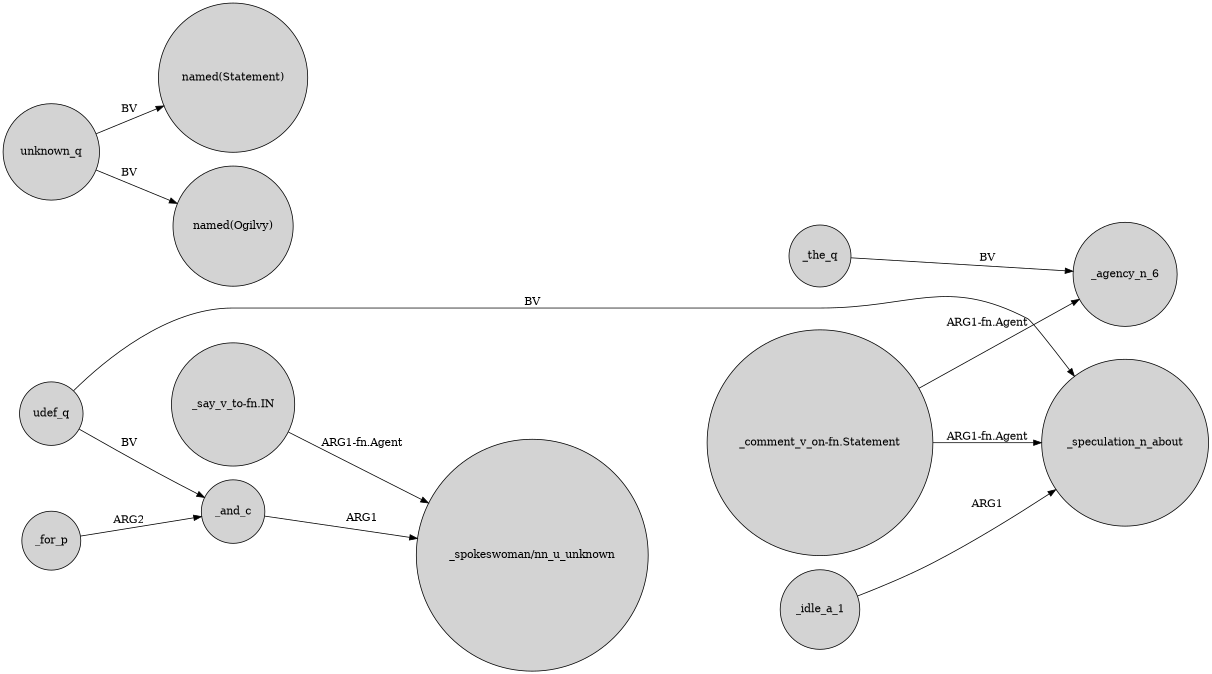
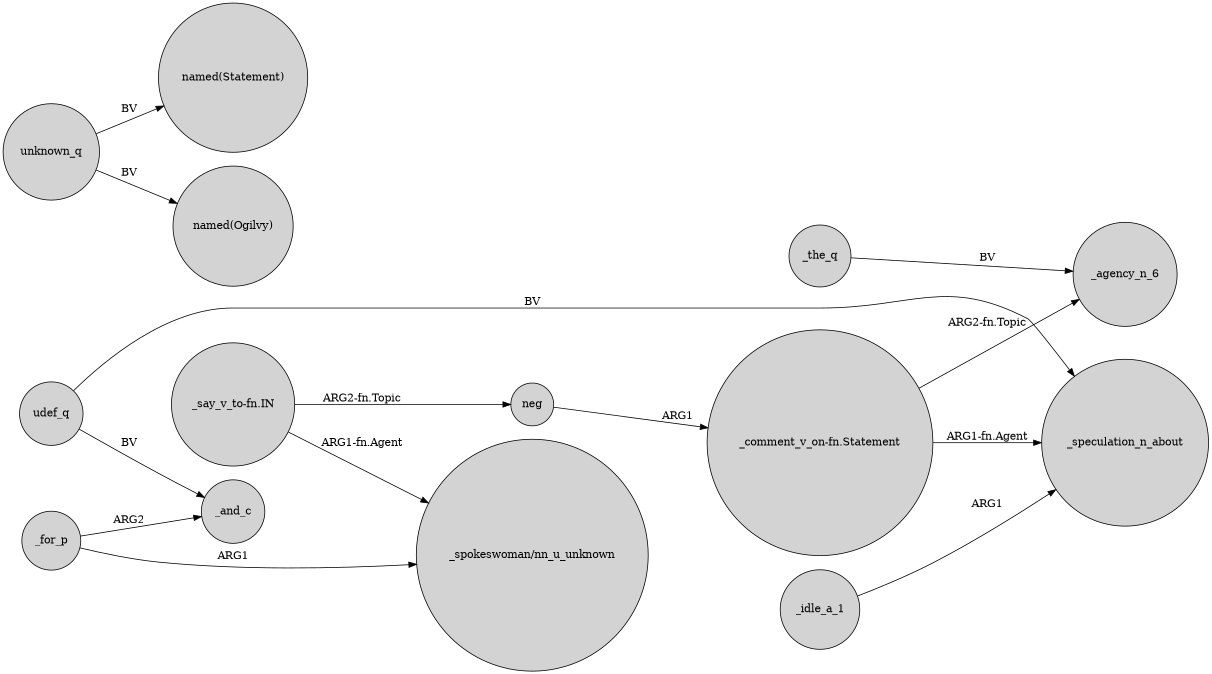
edge "_comment_v_on-fn.Statement" -> "_agency_n_6": label "ARG1-fn.Agent" -> "ARG2-fn.Topic"
node "neg": added
edge "_and_c" -> "_spokeswoman/nn_u_unknown": now "_for_p" -> "_spokeswoman/nn_u_unknown"
